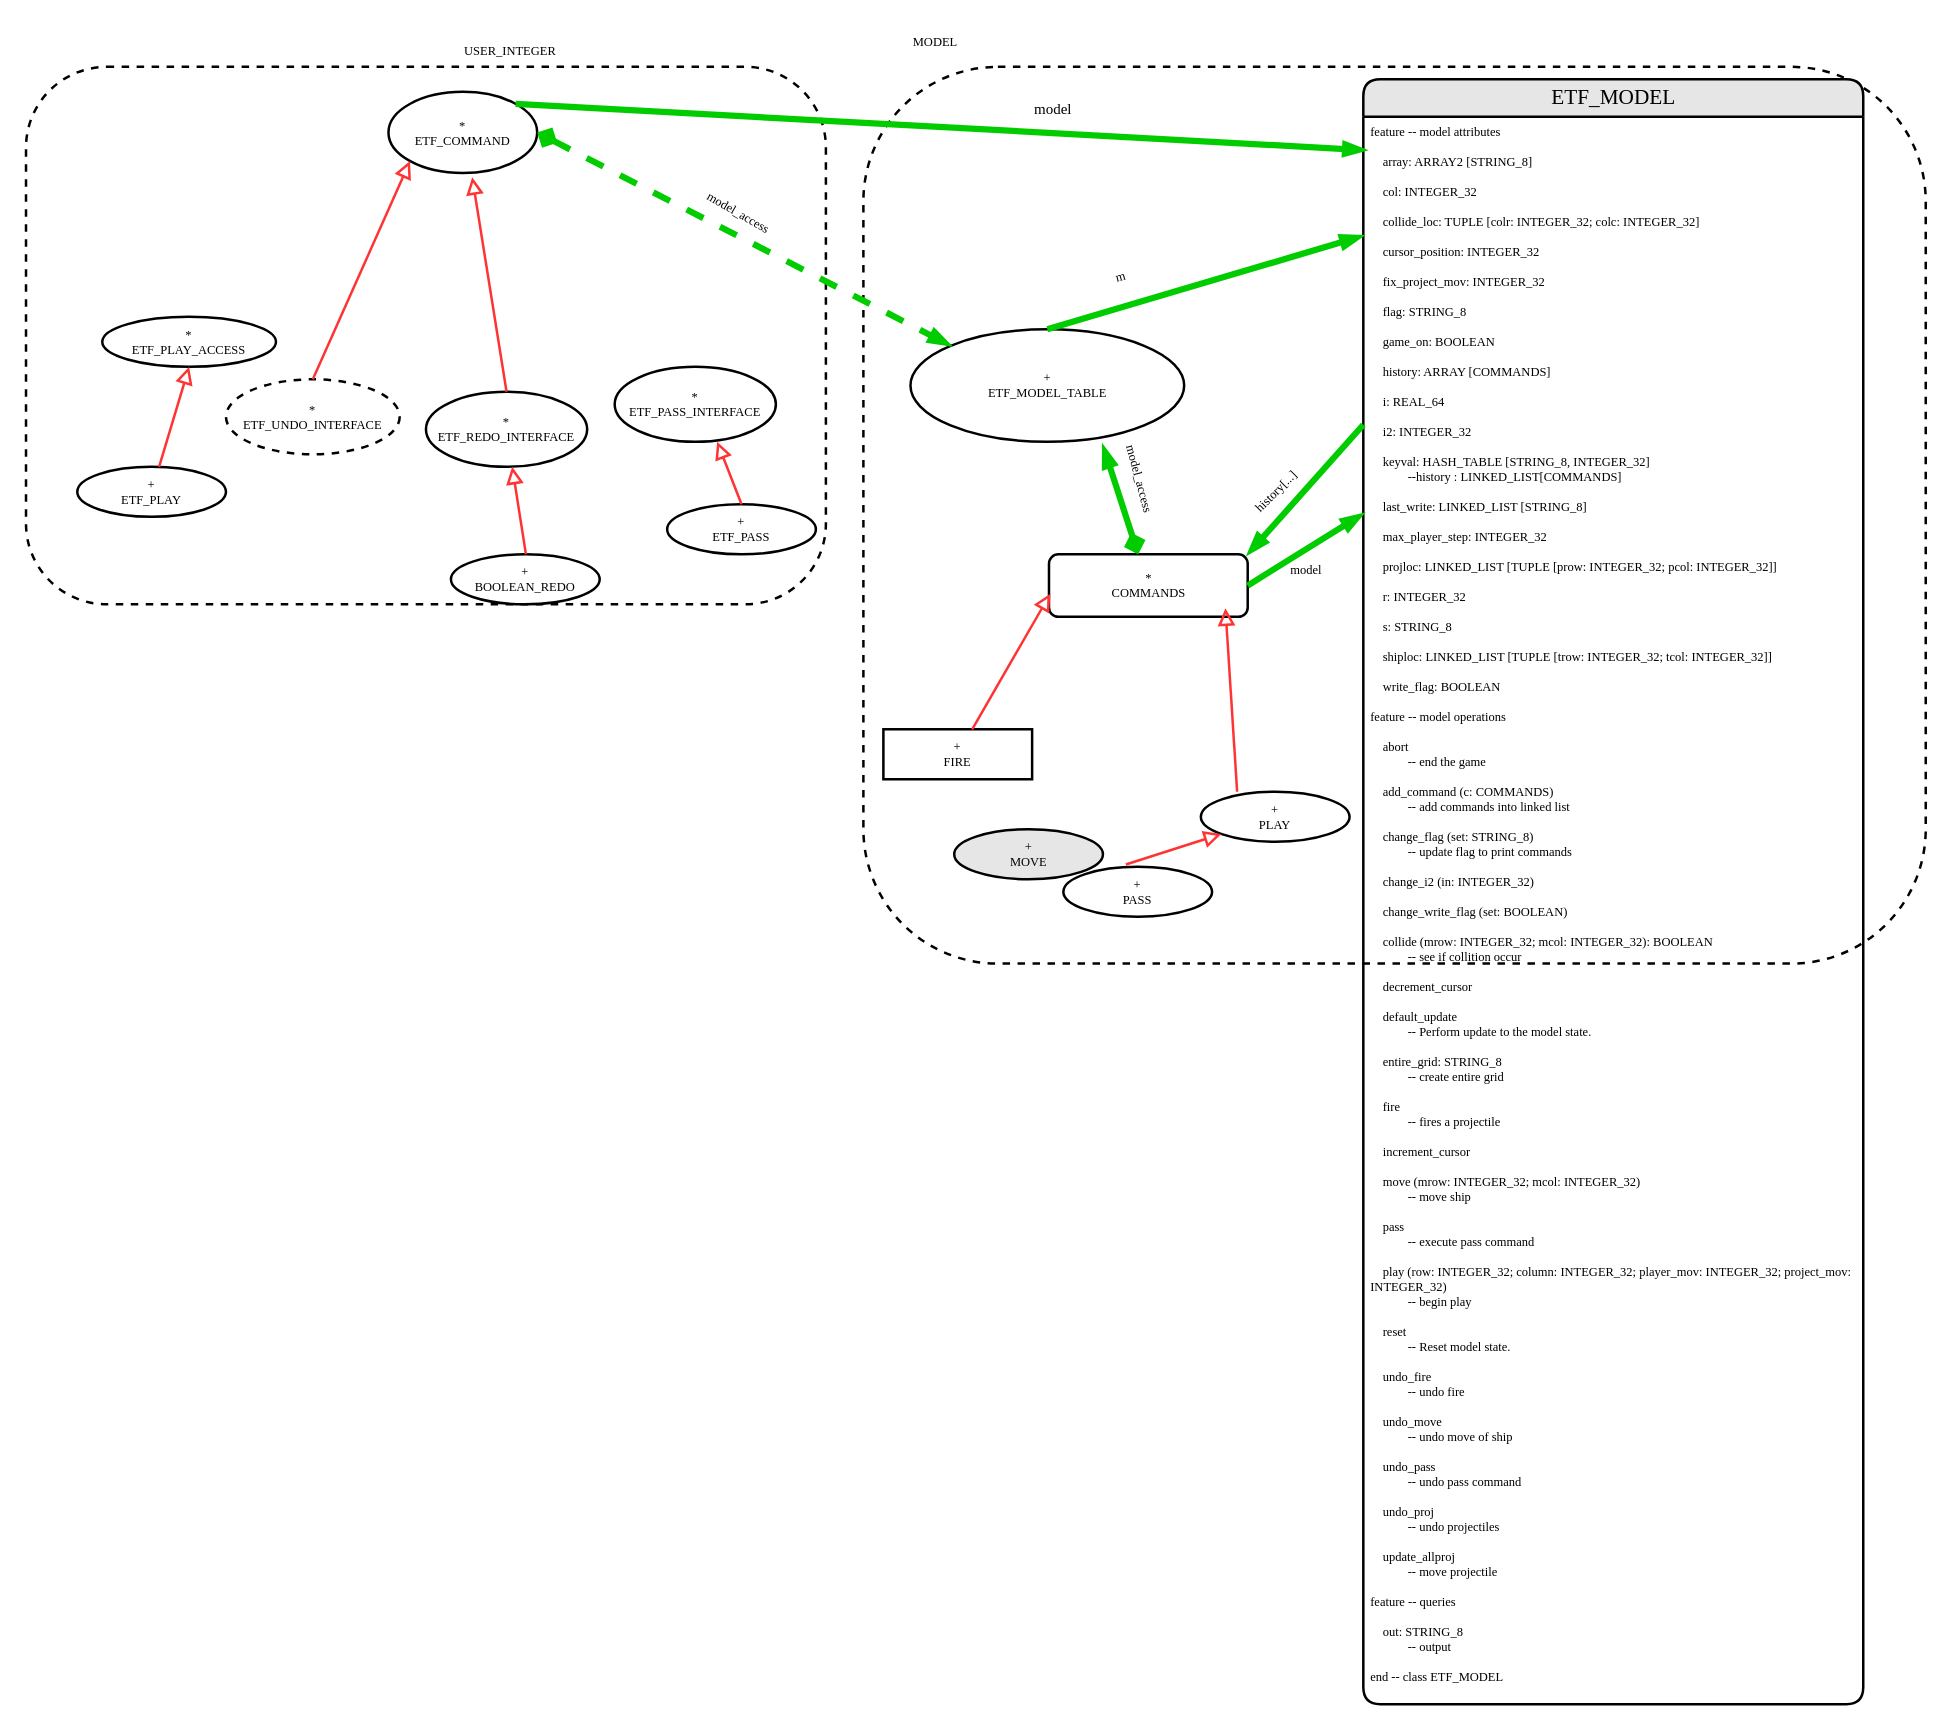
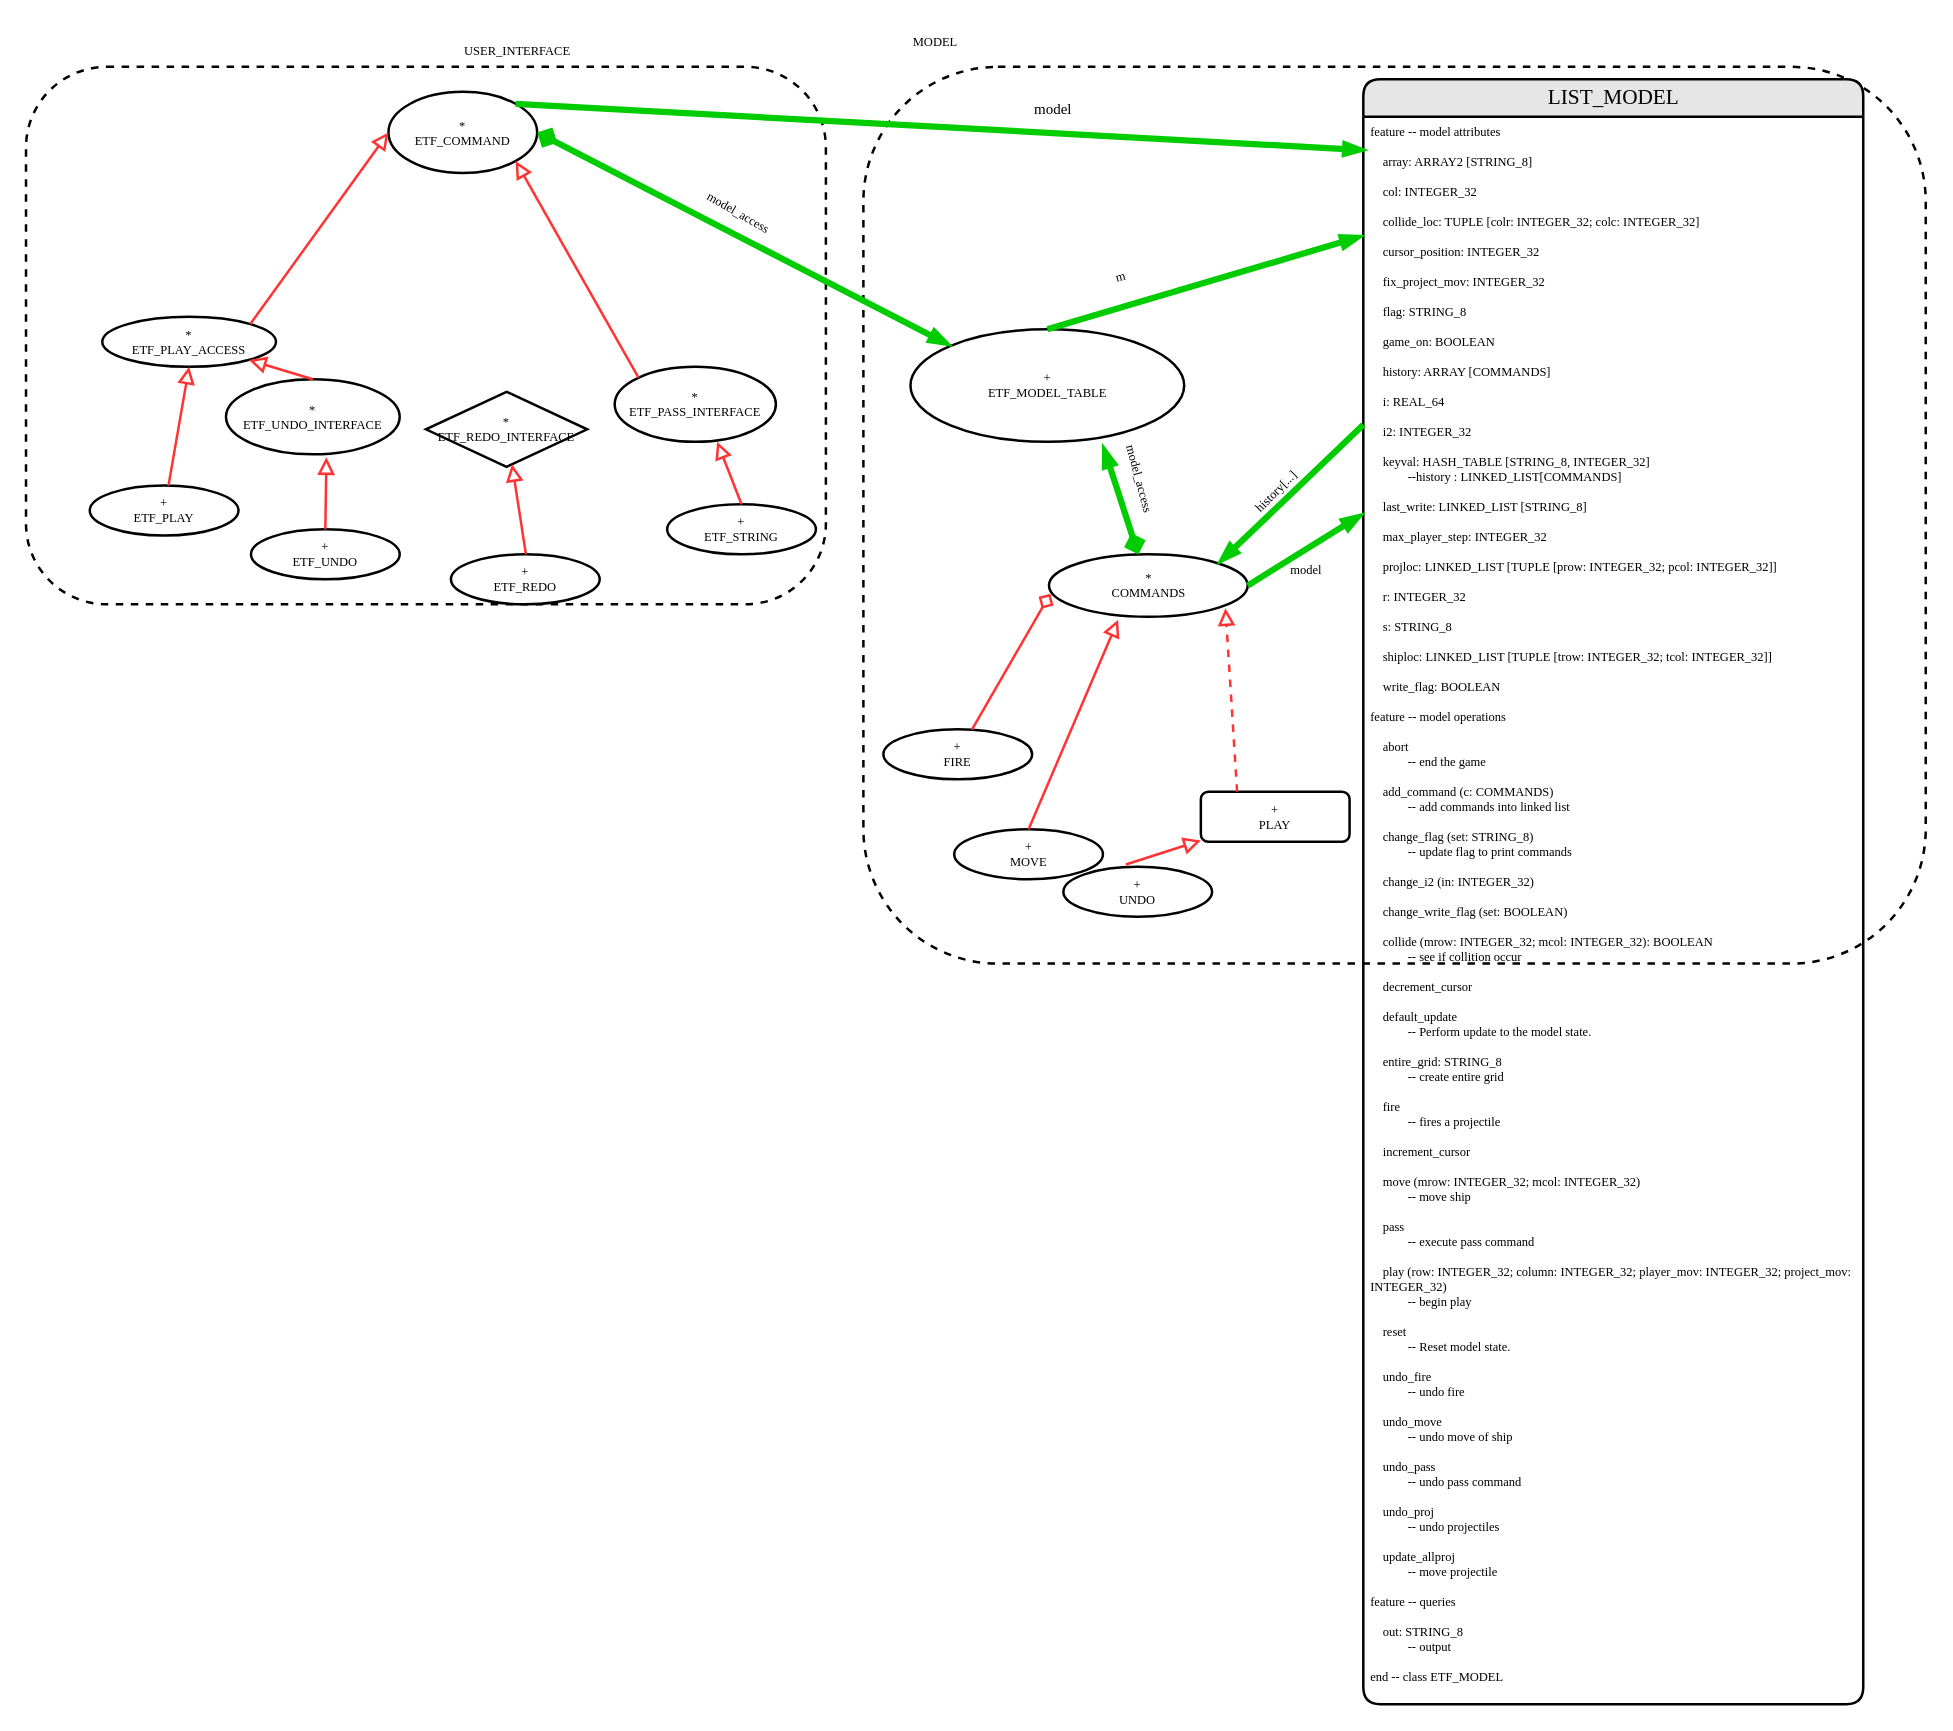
node "USER_INTEGER": label "USER_INTEGER" -> "USER_INTERFACE"
node "ETF_MODEL": label "ETF_MODEL" -> "LIST_MODEL"
edge "* ETF_COMMAND" -- "+ ETF_MODEL_TABLE": style dashed -> solid
edge "* ETF_PLAY_ACCESS" -> "* ETF_COMMAND": added
edge "* ETF_PASS_INTERFACE" -> "* ETF_COMMAND": added
edge "* ETF_UNDO_INTERFACE" -> "* ETF_COMMAND": now "* ETF_UNDO_INTERFACE" -> "* ETF_PLAY_ACCESS"
edge "* ETF_REDO_INTERFACE" -> "* ETF_COMMAND": removed
node "* ETF_UNDO_INTERFACE": style dashed -> solid
node "* ETF_REDO_INTERFACE": shape ellipse -> diamond
node "+ ETF_PLAY": moved (151, 492) -> (164, 511)
edge "+ ETF_UNDO" -> "* ETF_UNDO_INTERFACE": added
node "+ ETF_PASS": label "+ ETF_PASS" -> "+ ETF_STRING"
node "+ ETF_UNDO": added
node "+ BOOLEAN_REDO": label "+ BOOLEAN_REDO" -> "+ ETF_REDO"
node "* COMMANDS": shape rounded rectangle -> ellipse
edge "+ FIRE" -> "* COMMANDS": arrowhead block -> diamond
edge "+ PLAY" -> "* COMMANDS": style solid -> dashed
edge "+ MOVE" -> "* COMMANDS": added
node "+ FIRE": shape rectangle -> ellipse
node "+ PLAY": shape ellipse -> rounded rectangle
node "+ MOVE": fillcolor #e6e6e6 -> #ffffff
node "+ PASS": label "+ PASS" -> "+ UNDO"
